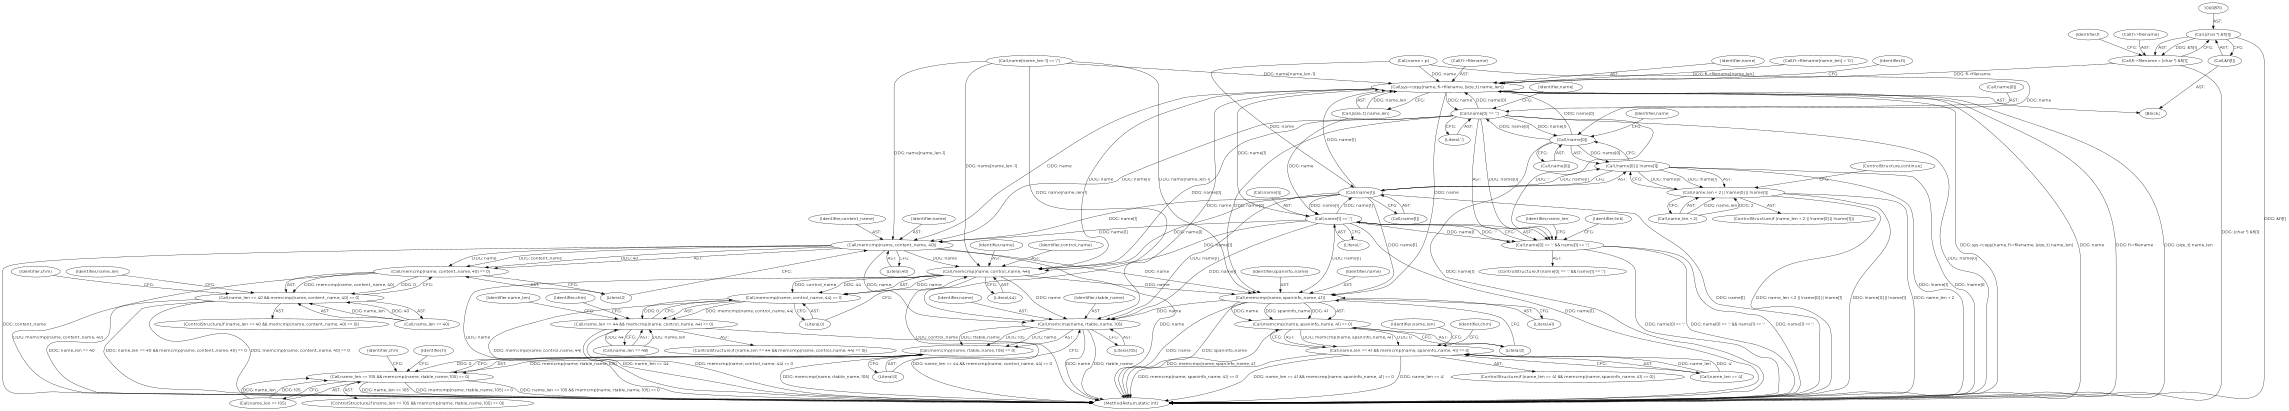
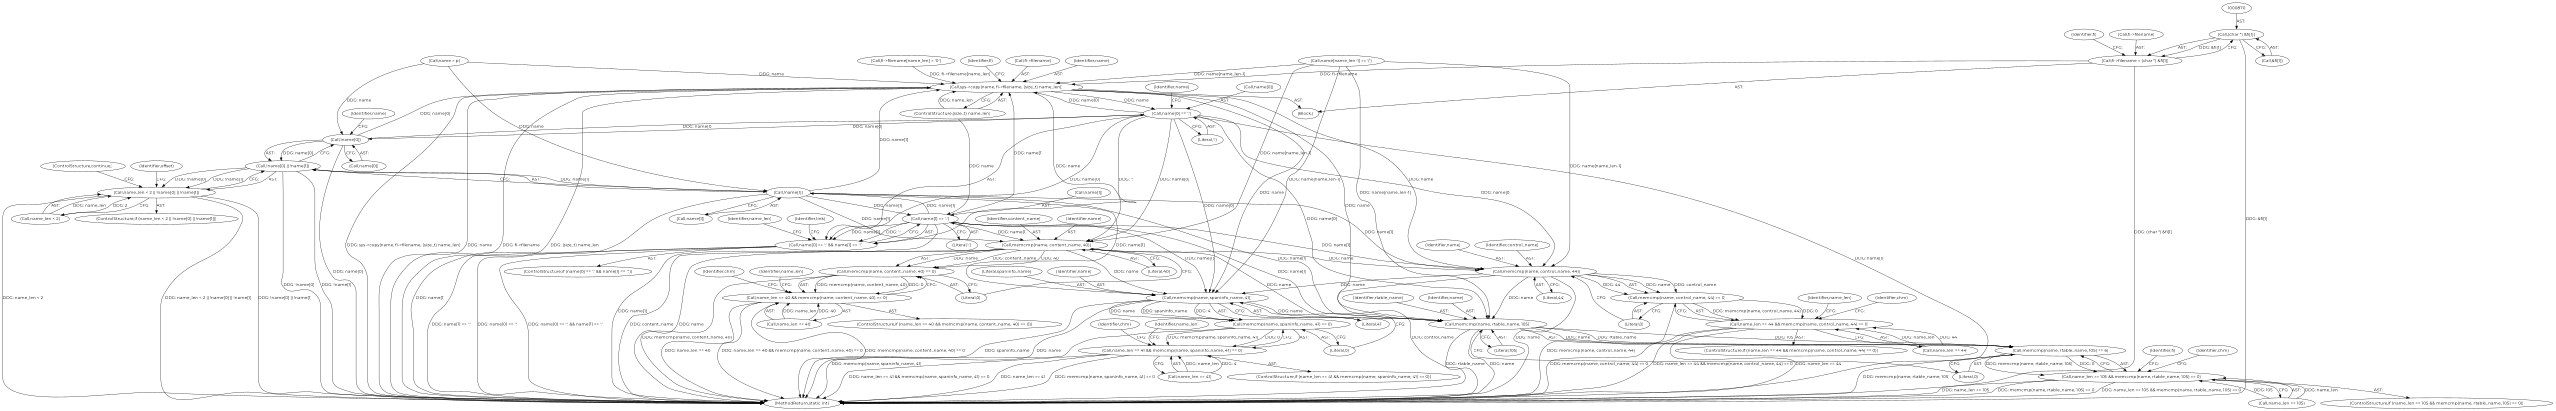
edge "(Call,&fi[1])" -> "(Block,)": now "(Call,fi->filename = (char *) &fi[1])" -> "(Block,)"
node "(Call,(size_t) name_len)": label "(Call,(size_t) name_len)" -> "(ControlStructure,(size_t) name_len)"
node "(Identifier,offset)": added
edge "(Call,name[0] == ':')" -> "(Call,memcmp(name, rtable_name, 105))": added, label "DDG: name[0]"
node "(Identifier,spaninfo_name)": label "(Identifier,spaninfo_name)" -> "(Literal,spaninfo_name)"
node "(Call,name_len == 48)": label "(Call,name_len == 48)" -> "(Call,name_len == 44)"
node "(Call,memcmp(name, rtable_name, 105) == 0)": label "(Call,memcmp(name, rtable_name, 105) == 0)" -> "(Call,memcmp(name, rtable_name, 105) == 6)"
